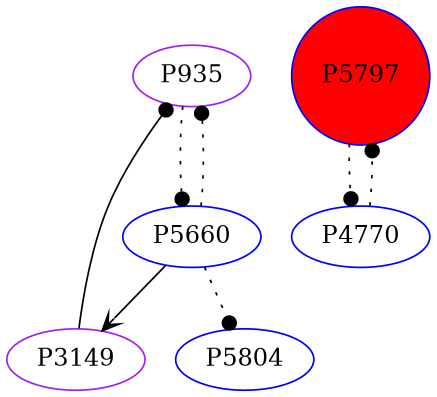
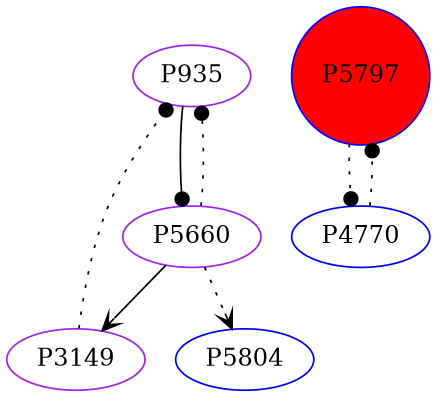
edge "P935" -> "P5660": style dotted -> solid
edge "P3149" -> "P935": style solid -> dotted
node "P5660": color blue -> purple
edge "P5660" -> "P5804": arrowhead dot -> vee
